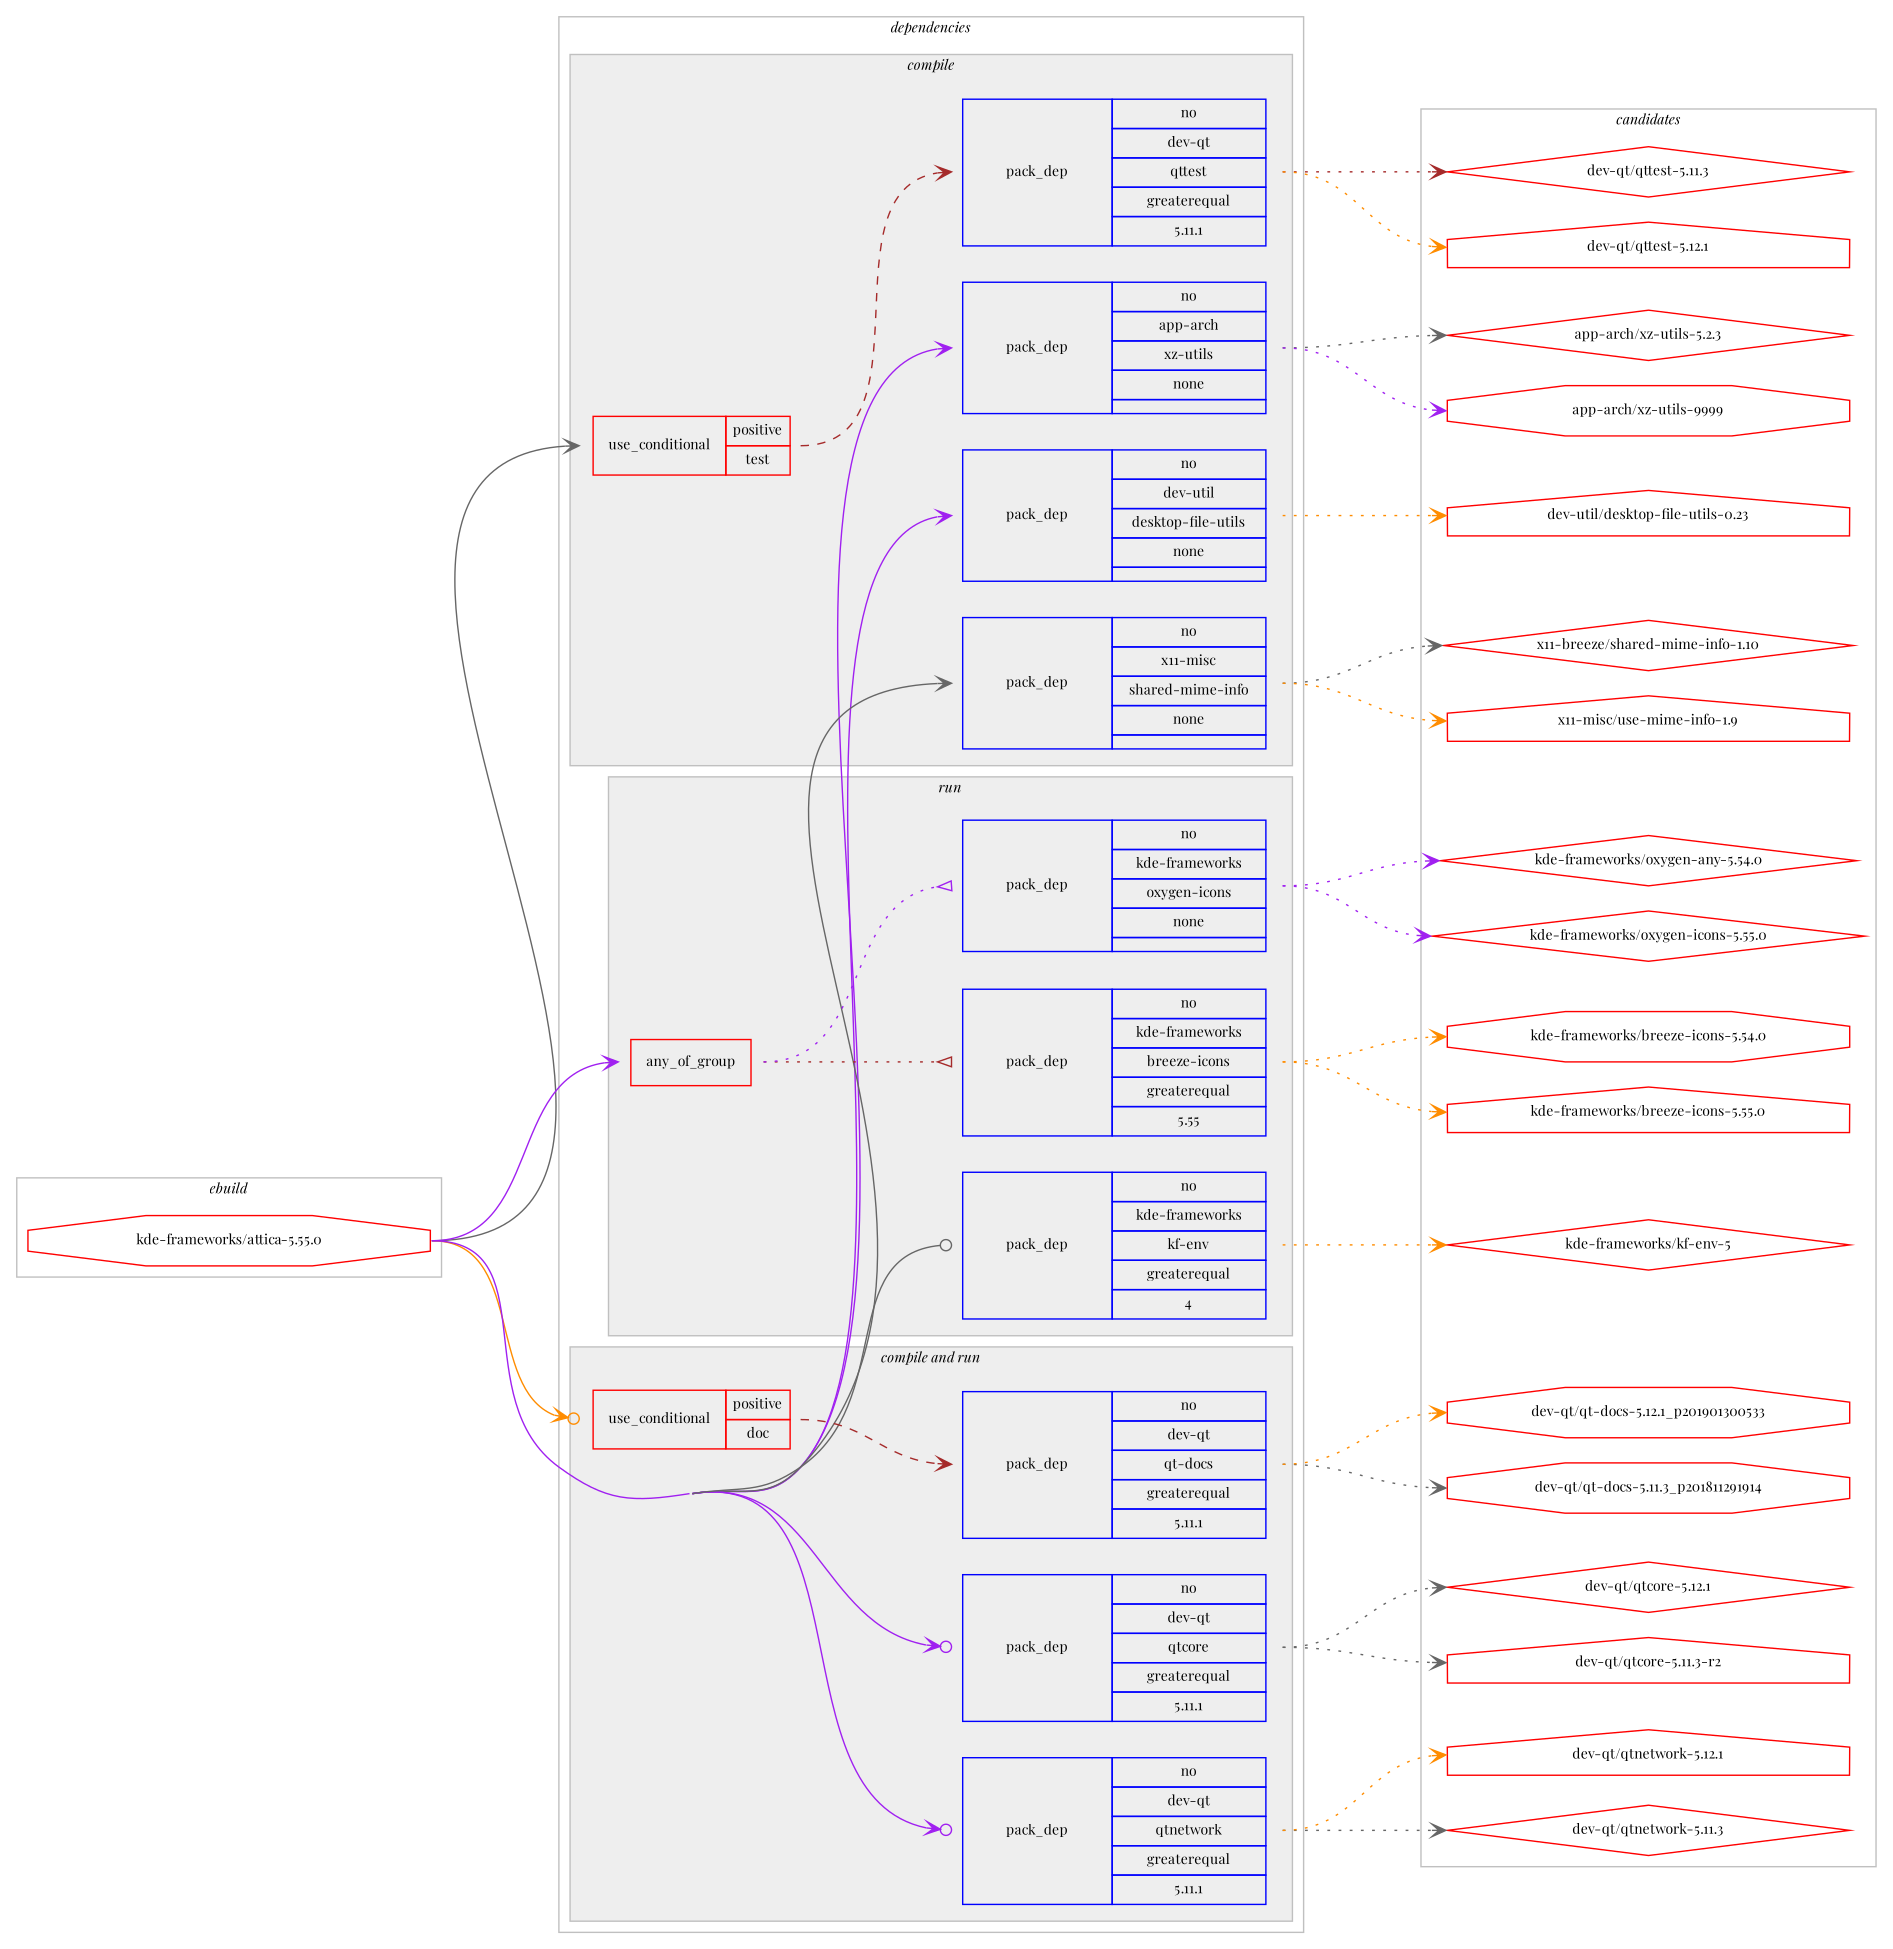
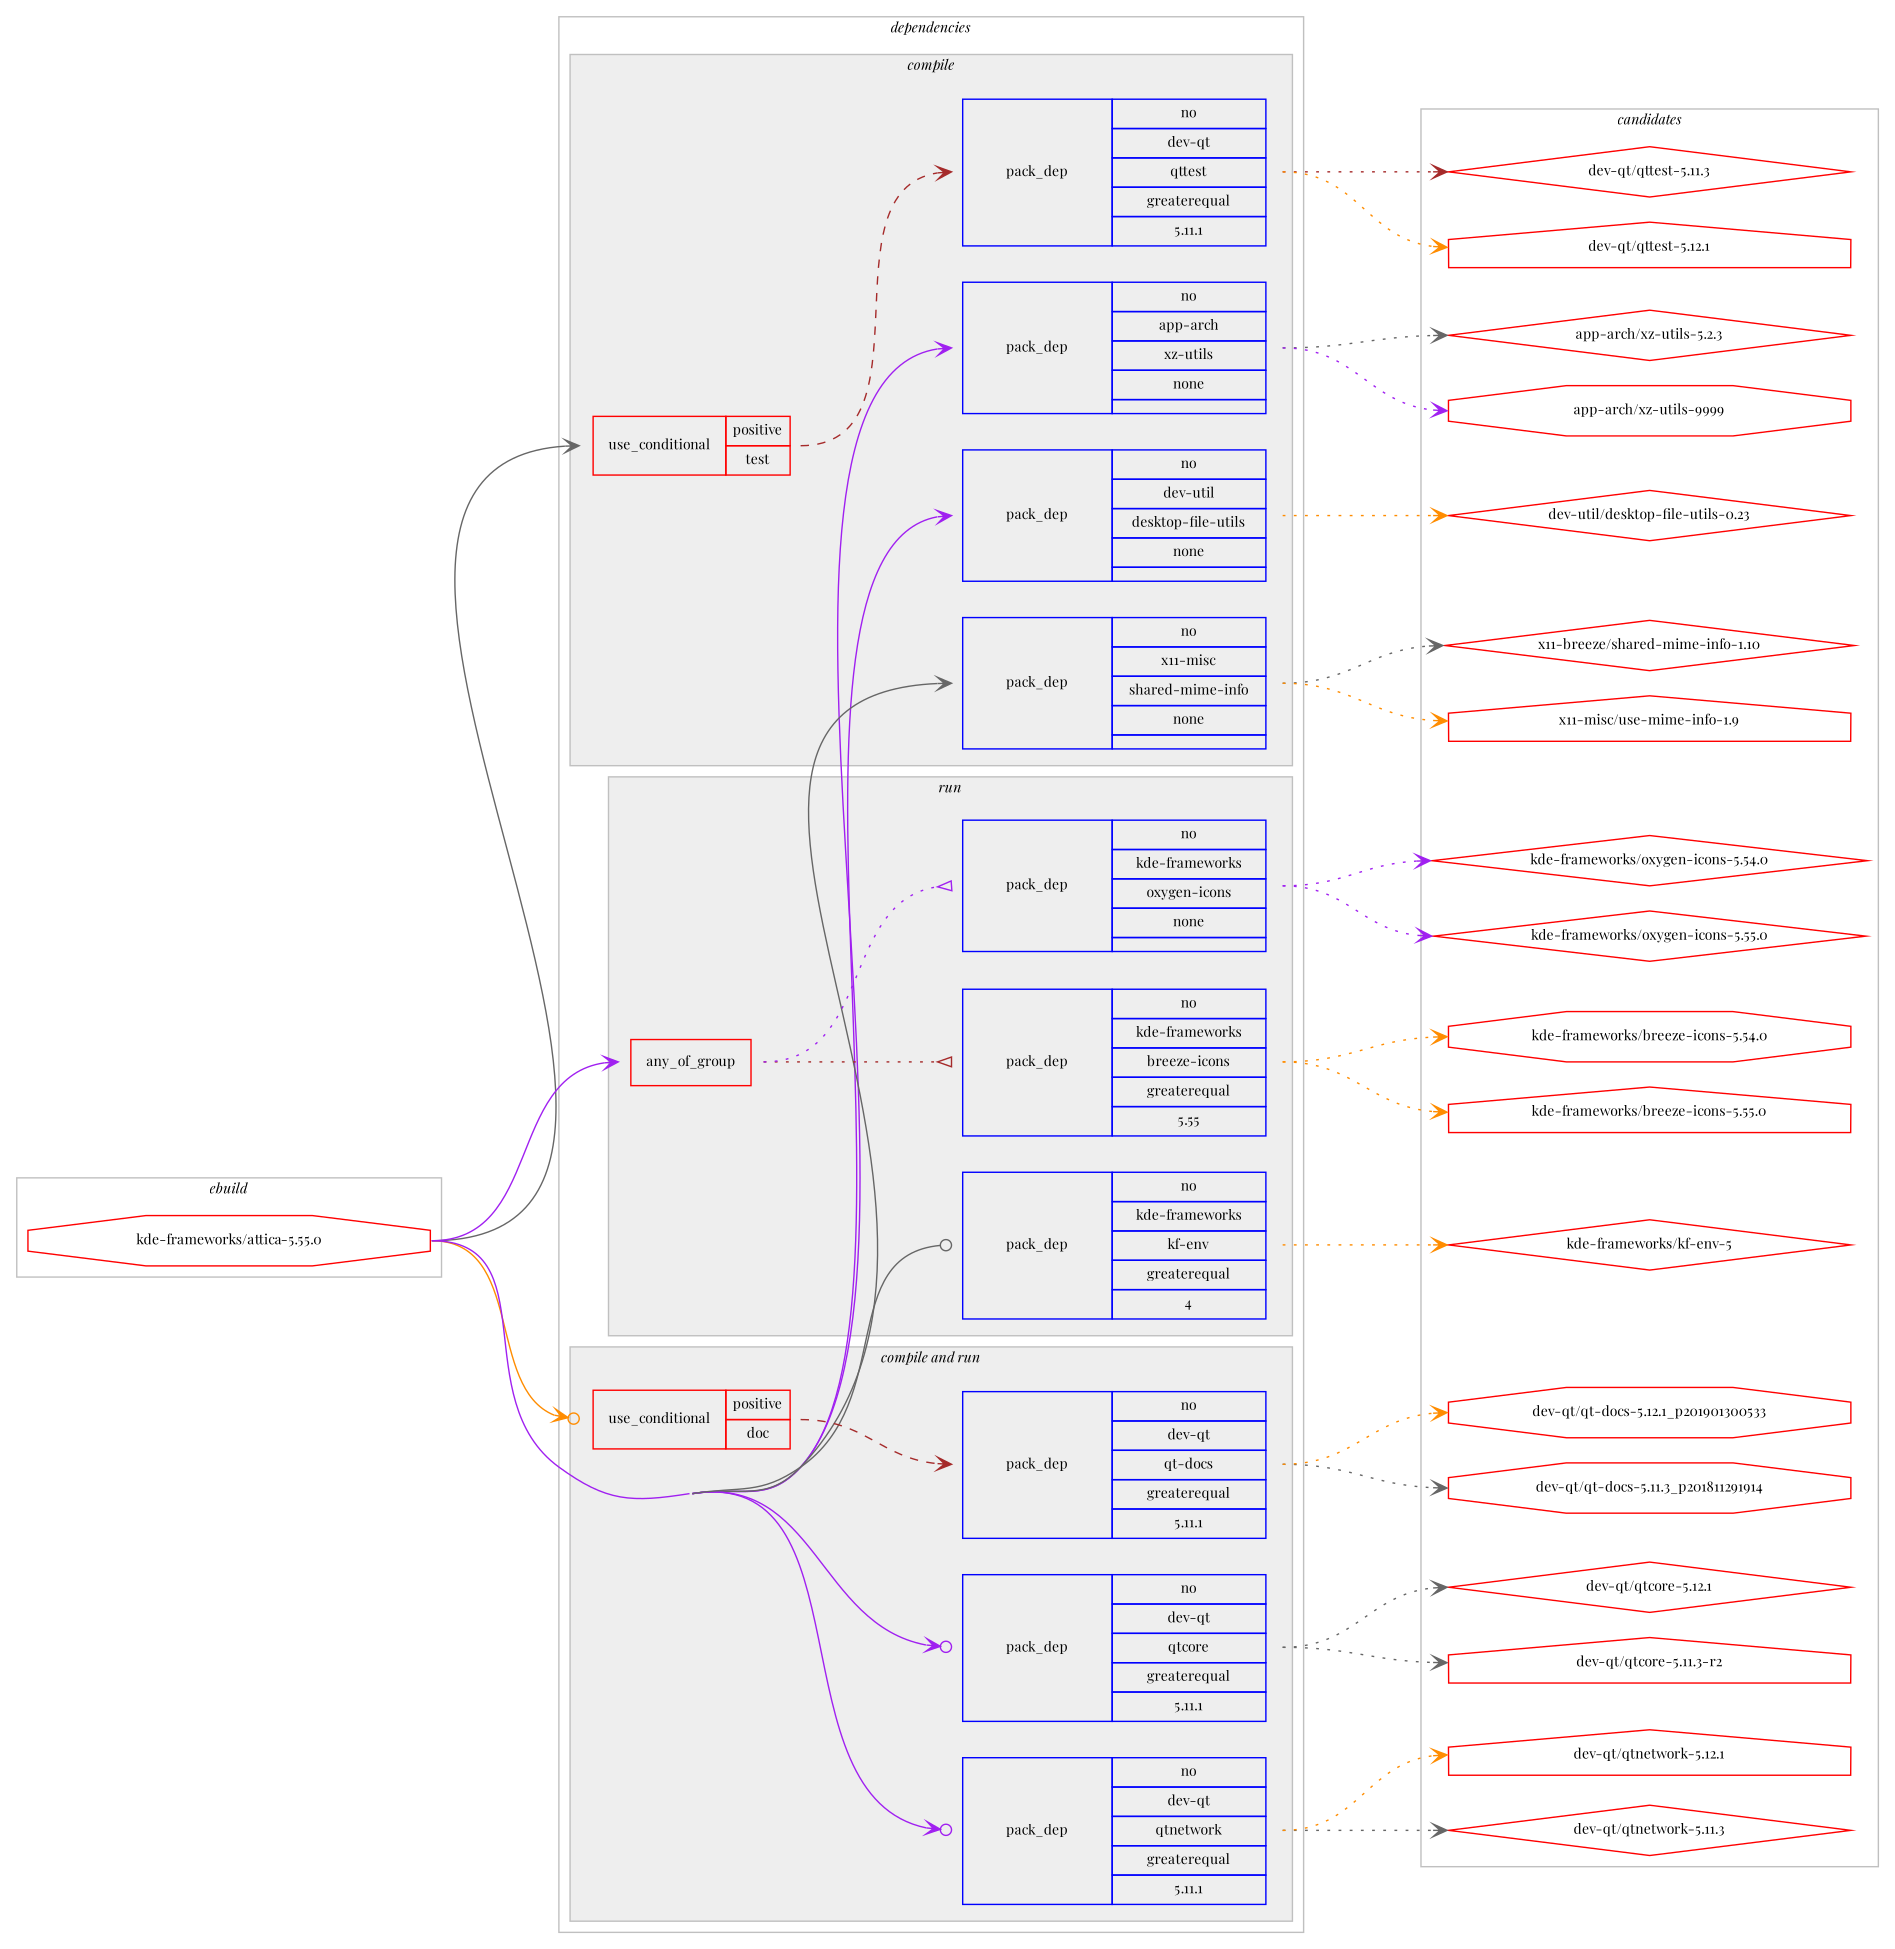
node "dev-util/desktop-file-utils-0.23": shape house -> diamond
node "kde-frameworks/oxygen-any-5.54.0": label "kde-frameworks/oxygen-any-5.54.0" -> "kde-frameworks/oxygen-icons-5.54.0"
